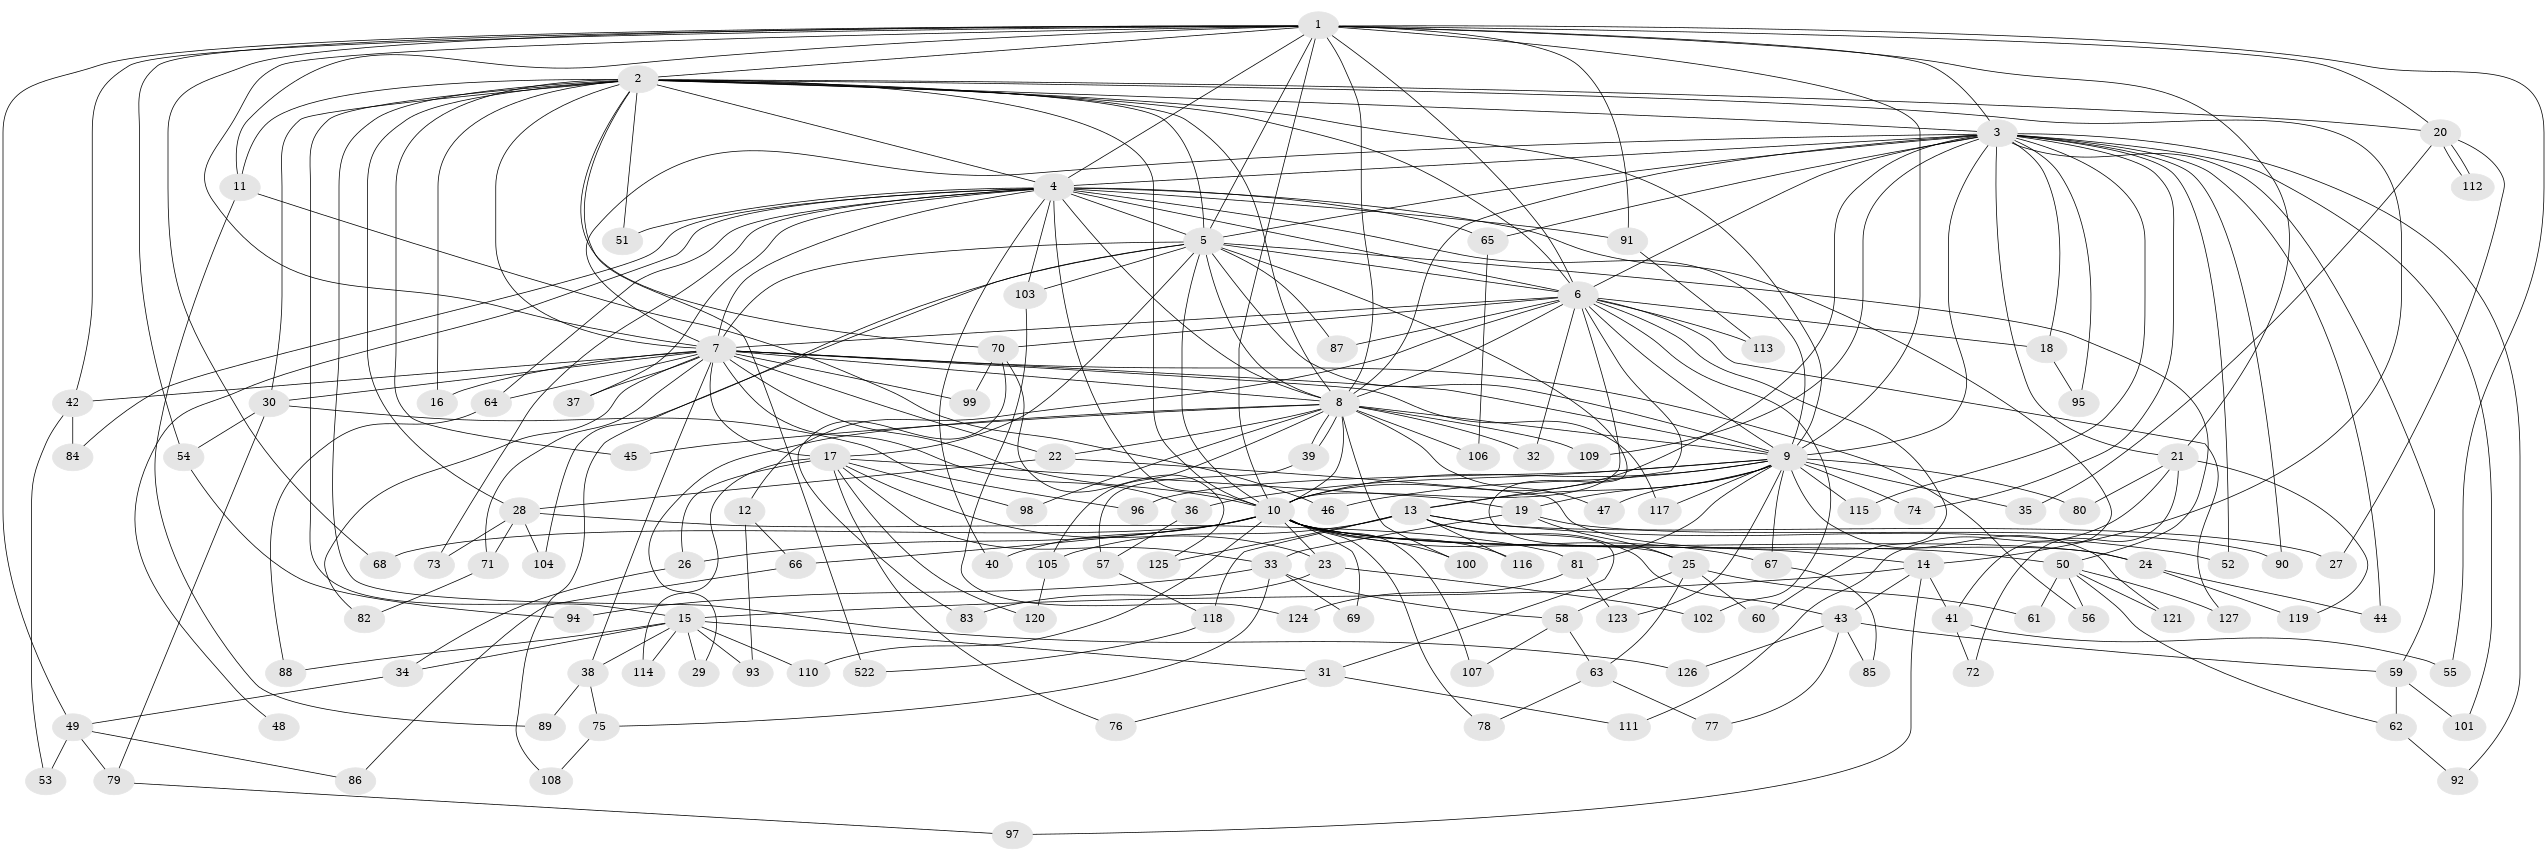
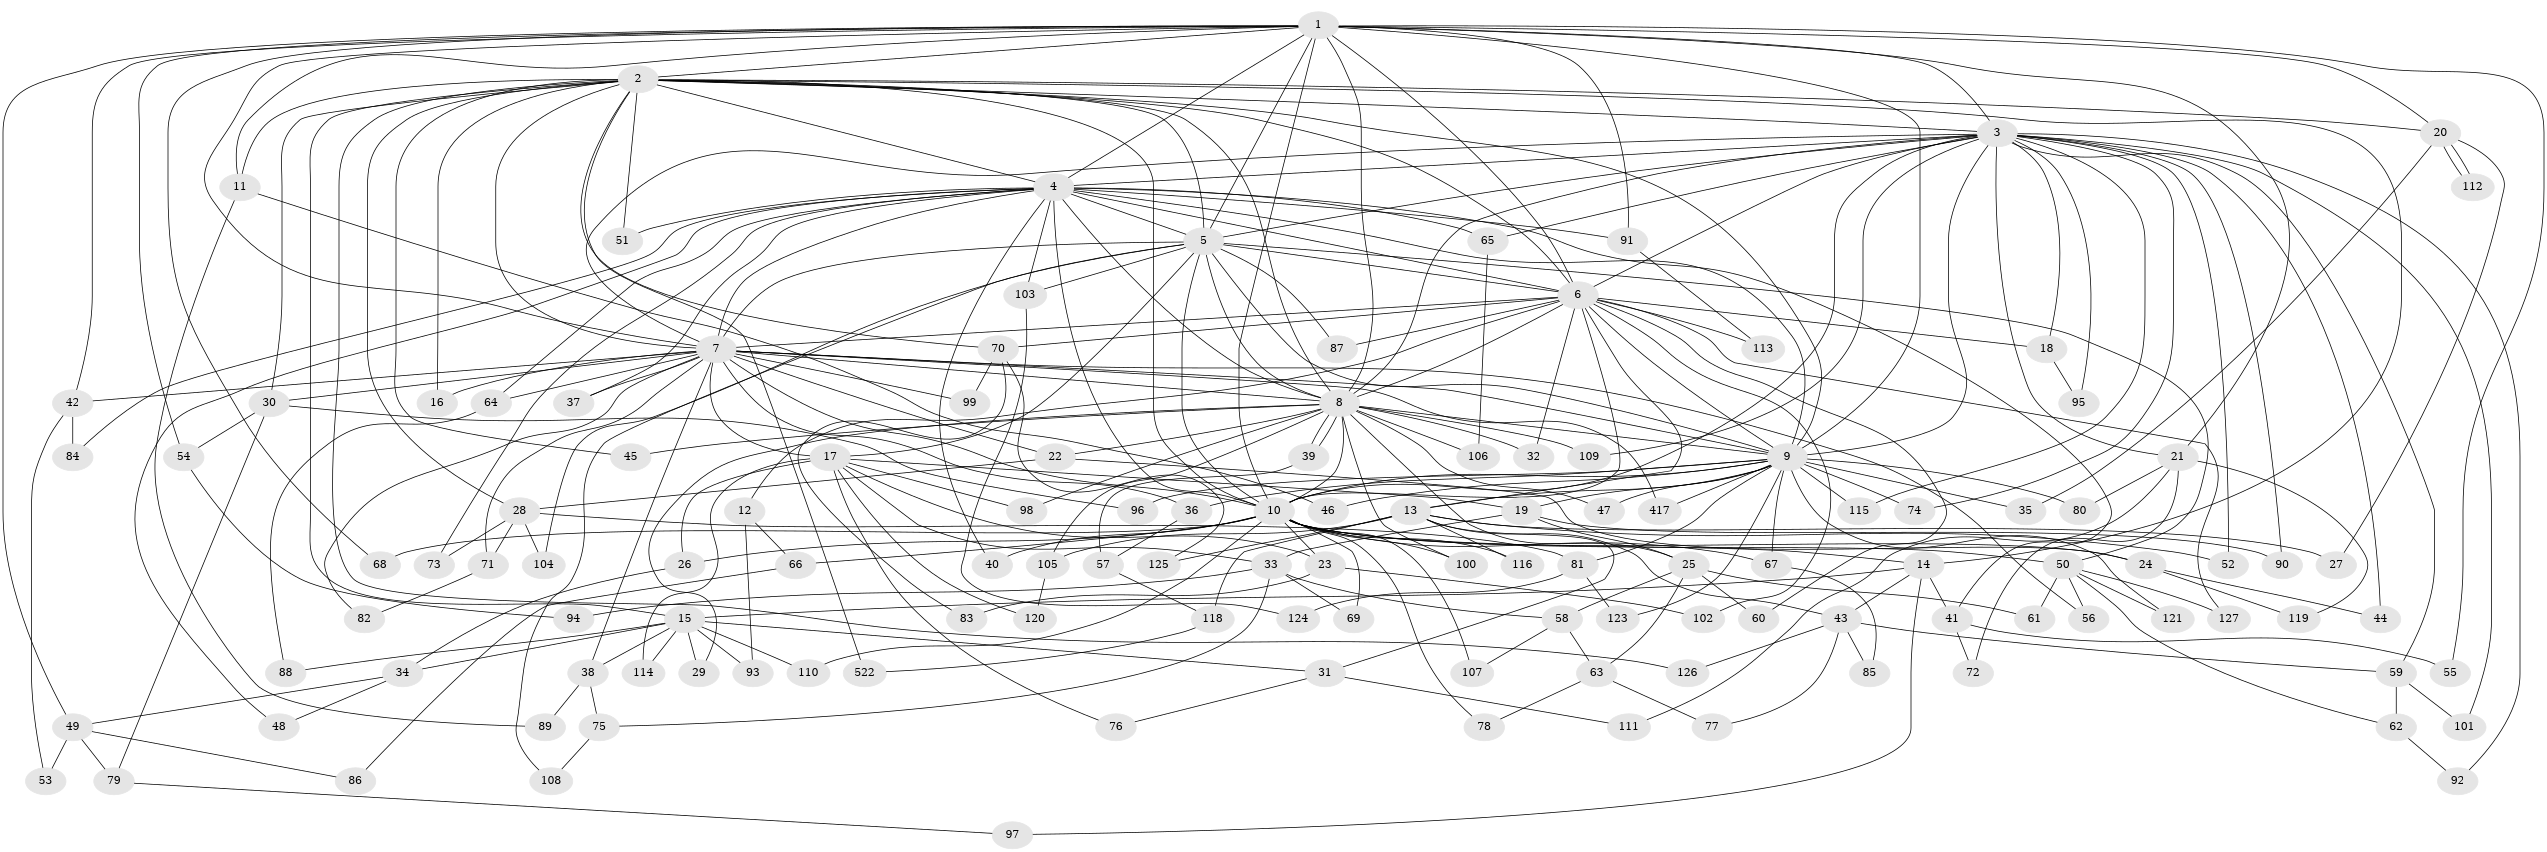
edge "5" -- "25": now "8" -- "25"
node "117": label "117" -> "417"
edge "34" -- "48": added
